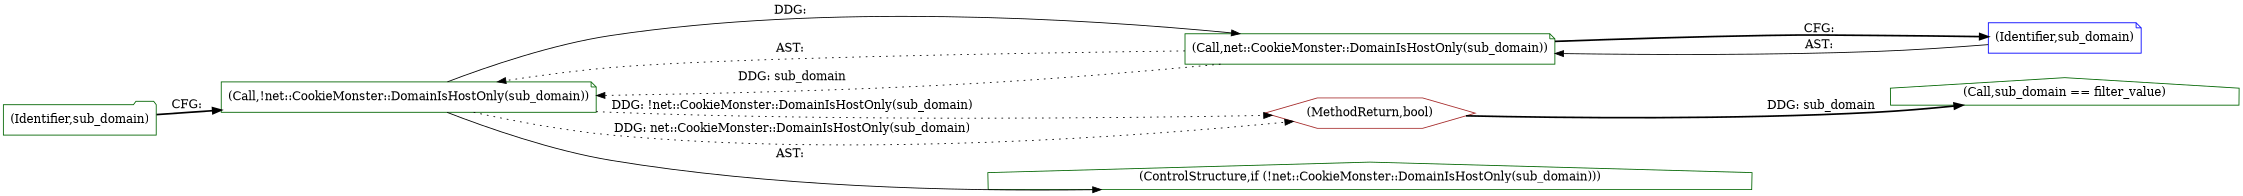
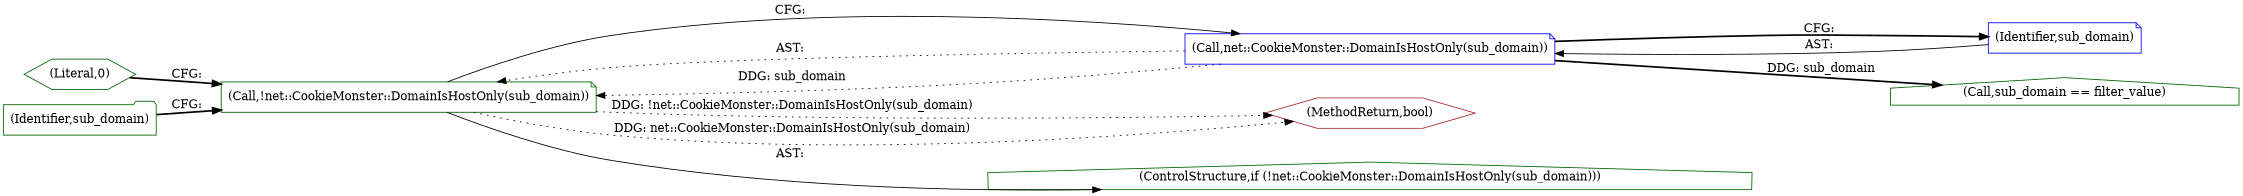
edge "(Call,!net::CookieMonster::DomainIsHostOnly(sub_domain))" -> "(Call,net::CookieMonster::DomainIsHostOnly(sub_domain))": label "DDG: " -> "CFG: "
node "(Call,net::CookieMonster::DomainIsHostOnly(sub_domain))": color darkgreen -> blue
node "(Literal,0)": added
edge "(MethodReturn,bool)" -> "(Call,sub_domain == filter_value)": now "(Call,net::CookieMonster::DomainIsHostOnly(sub_domain))" -> "(Call,sub_domain == filter_value)"
